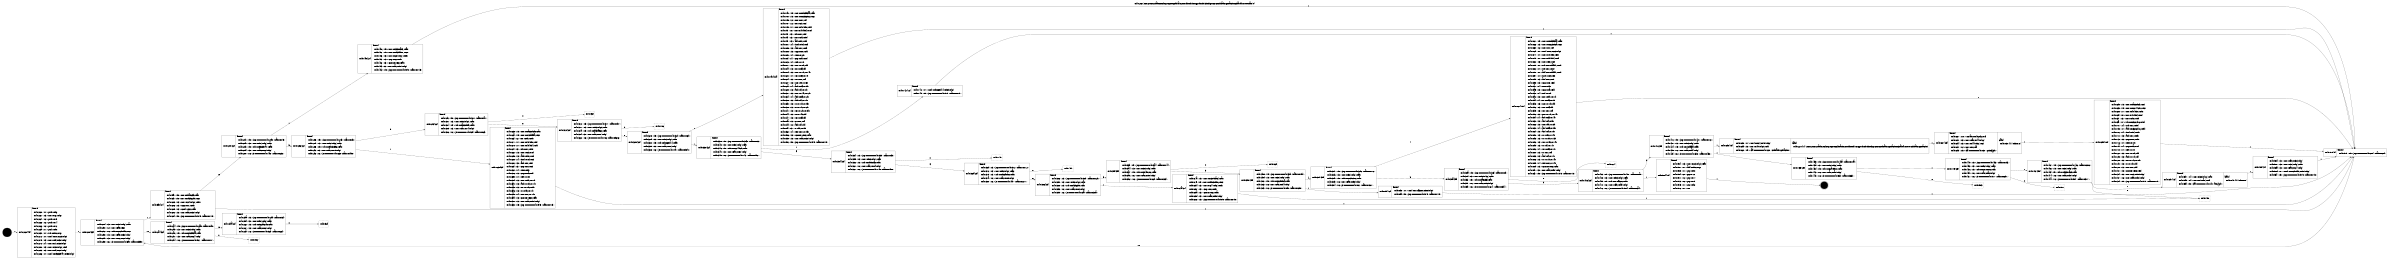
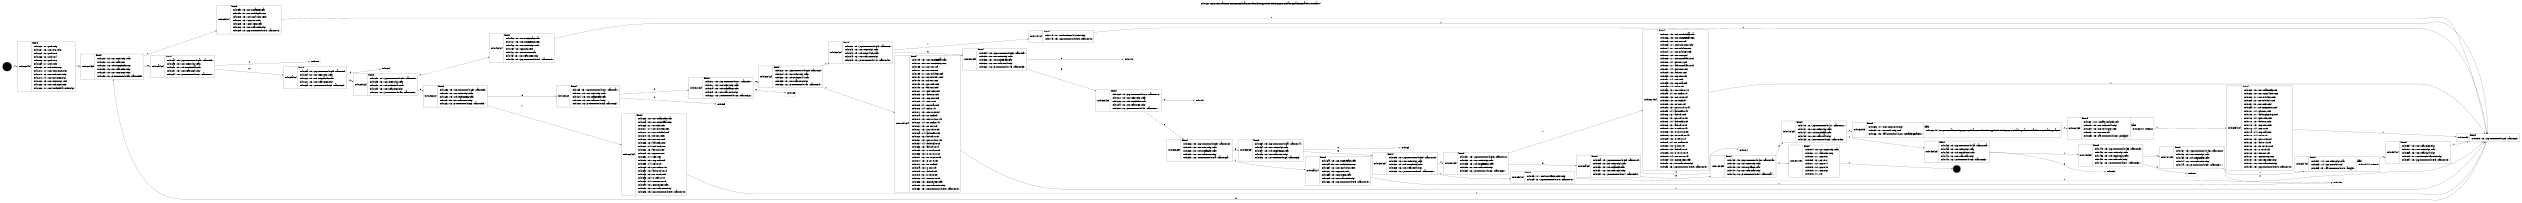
edge "0x4015f9 [27]" -> "0x4012d0 [22]": now "0x4012ba [22]" -> "0x4012d0 [22]"
